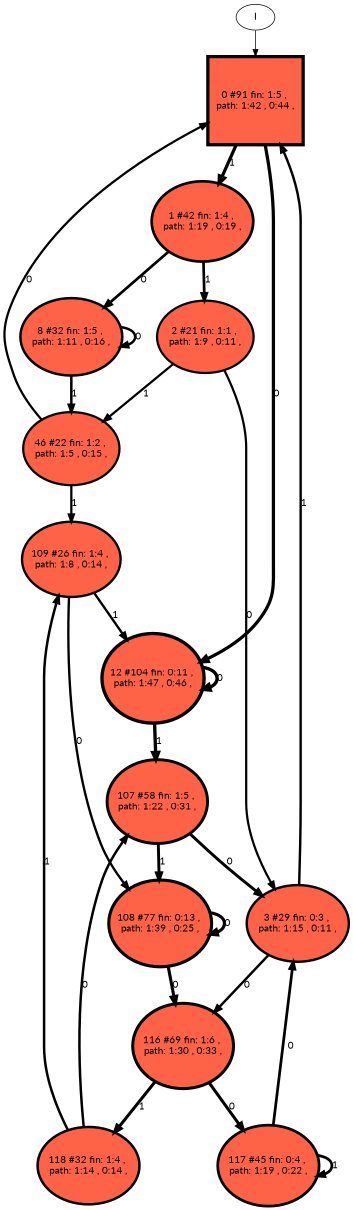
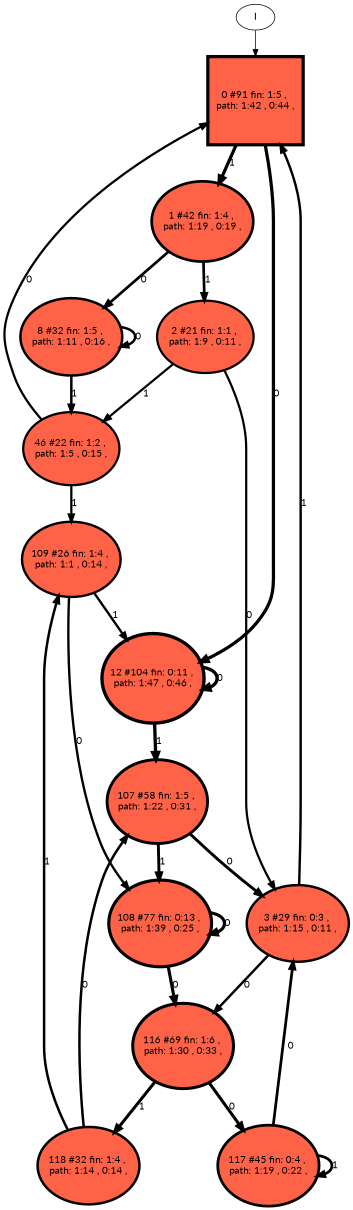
node "109 #26 fin: 1:4 , path: 1:8 , 0:14 ,": label "109 #26 fin: 1:4 , path: 1:8 , 0:14 ," -> "109 #26 fin: 1:4 , path: 1:1 , 0:14 ,"
